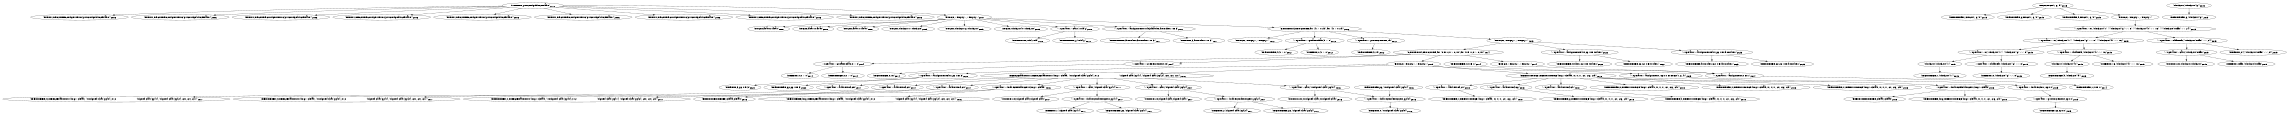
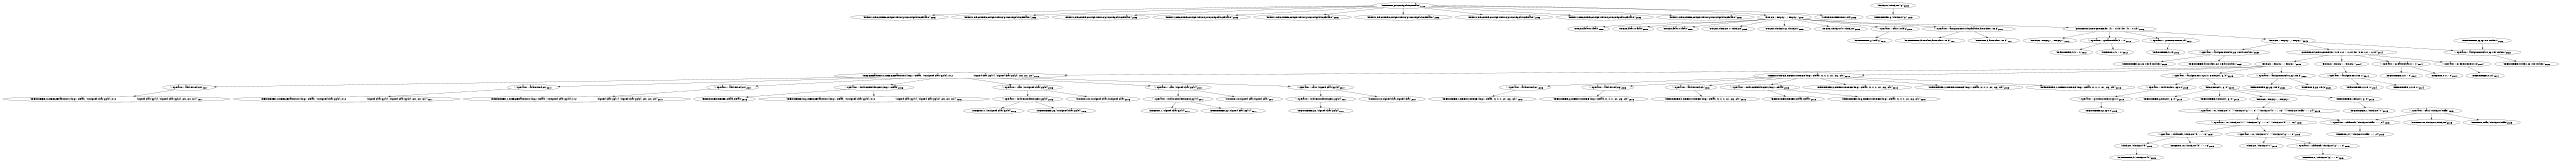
node "(METHOD_RETURN,void)": added
node "(UNKNOWN,void,void)": removed
edge "(<operator>.shiftLeft,((uint32_t)0xffL) << 24)" -> "(<operator>.cast,(uint32_t)0xffL)": reversed
edge "(<operator>.assignmentPlus,cp += toskew)" -> "(IDENTIFIER,cp,cp += toskew)": reversed
edge "(uint32_t,(uint32_t)(r))" -> "(IDENTIFIER,r,(uint32_t)(r))": now "(IDENTIFIER,r,PACK(r, g, b))" -> "(IDENTIFIER,r,(uint32_t)(r))"
edge "(IDENTIFIER,x,x = w)" -> "(<operator>.assignment,x = w)": reversed
edge "(<operator>.assignment,*cp++ = PACK(r, g, b))" -> "(PACK,PACK(r, g, b))": added
node "(<operator>.cast,(signed char)pp[1])": text "9017" -> "2017"
edge "(IDENTIFIER,pp,(unsigned char)pp[0])" -> "(<operator>.indirectIndexAccess,pp[0])": reversed
node "(LITERAL,2,(signed char)pp[2])": removed
